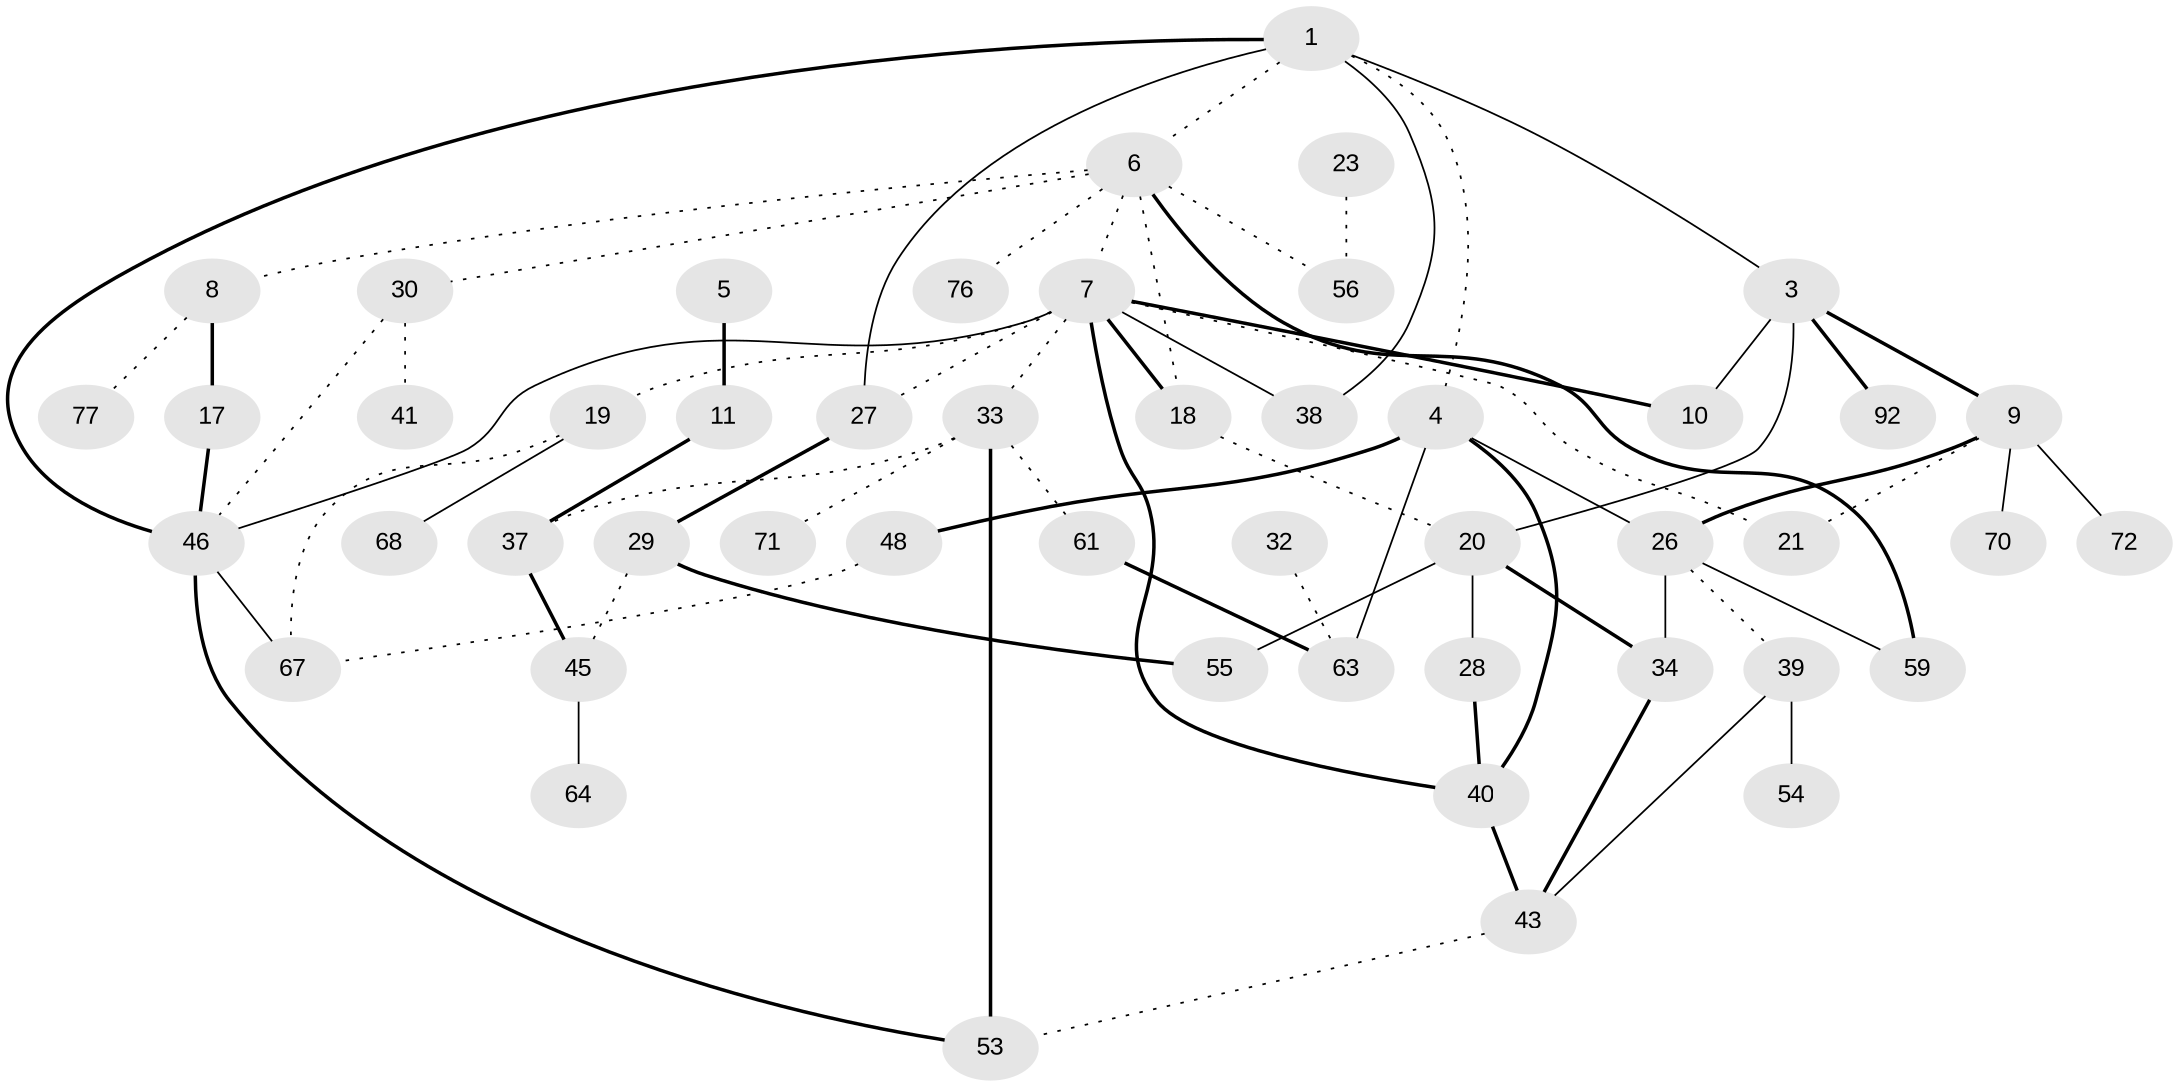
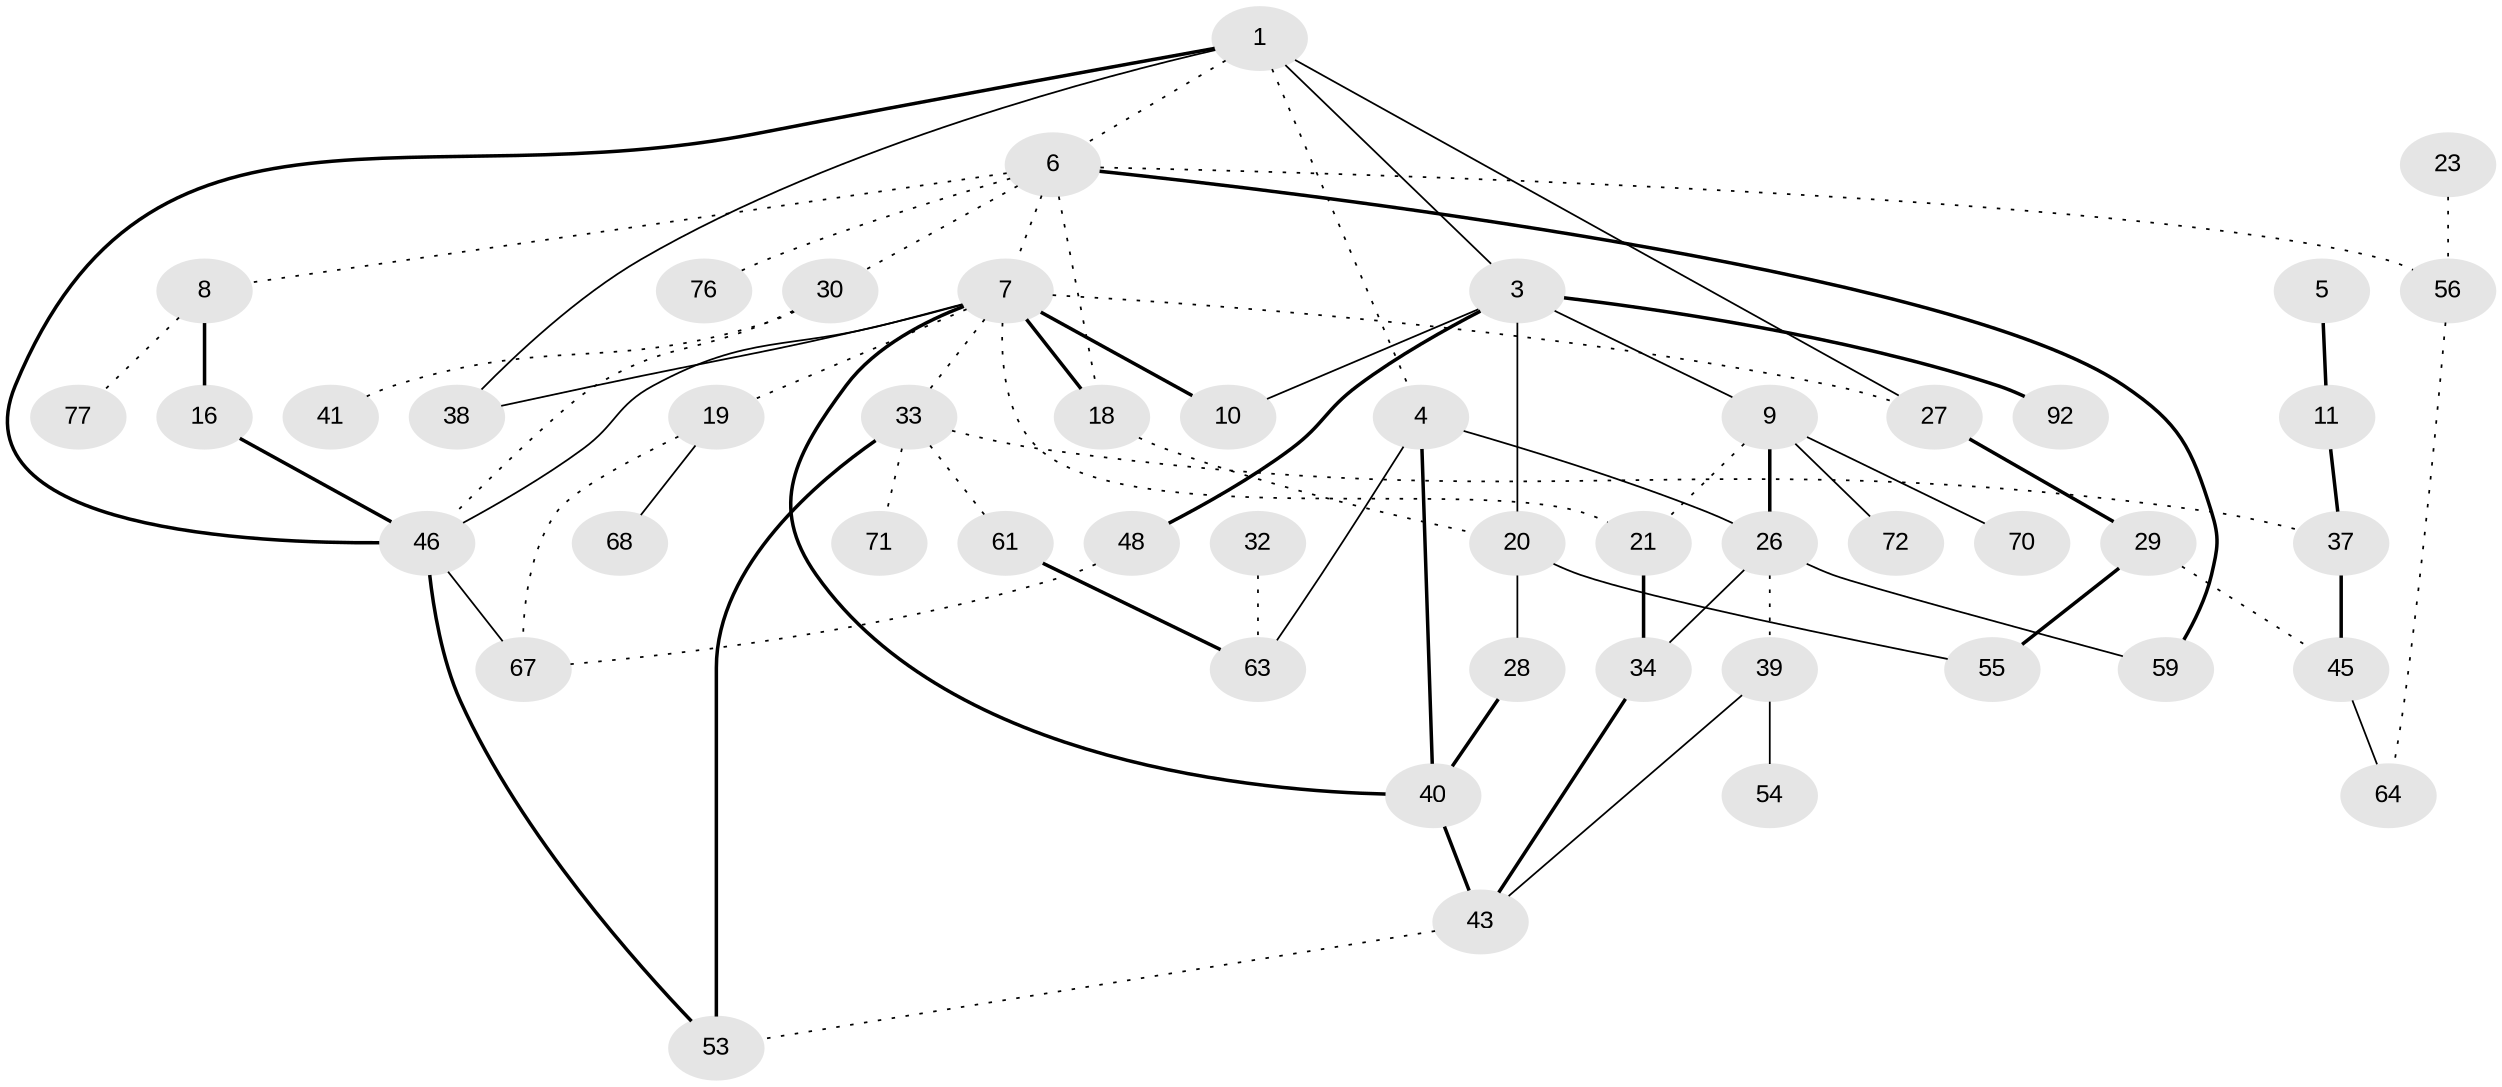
edge "3" -- "9": style bold -> solid
node "17": label "17" -> "16"
edge "4" -- "48": now "3" -- "48"
edge "56" -- "64": added
edge "20" -- "34": now "21" -- "34"
